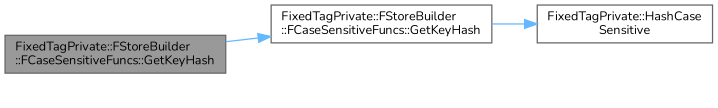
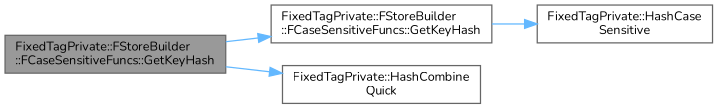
node "FixedTagPrivate::HashCombine Quick": added
